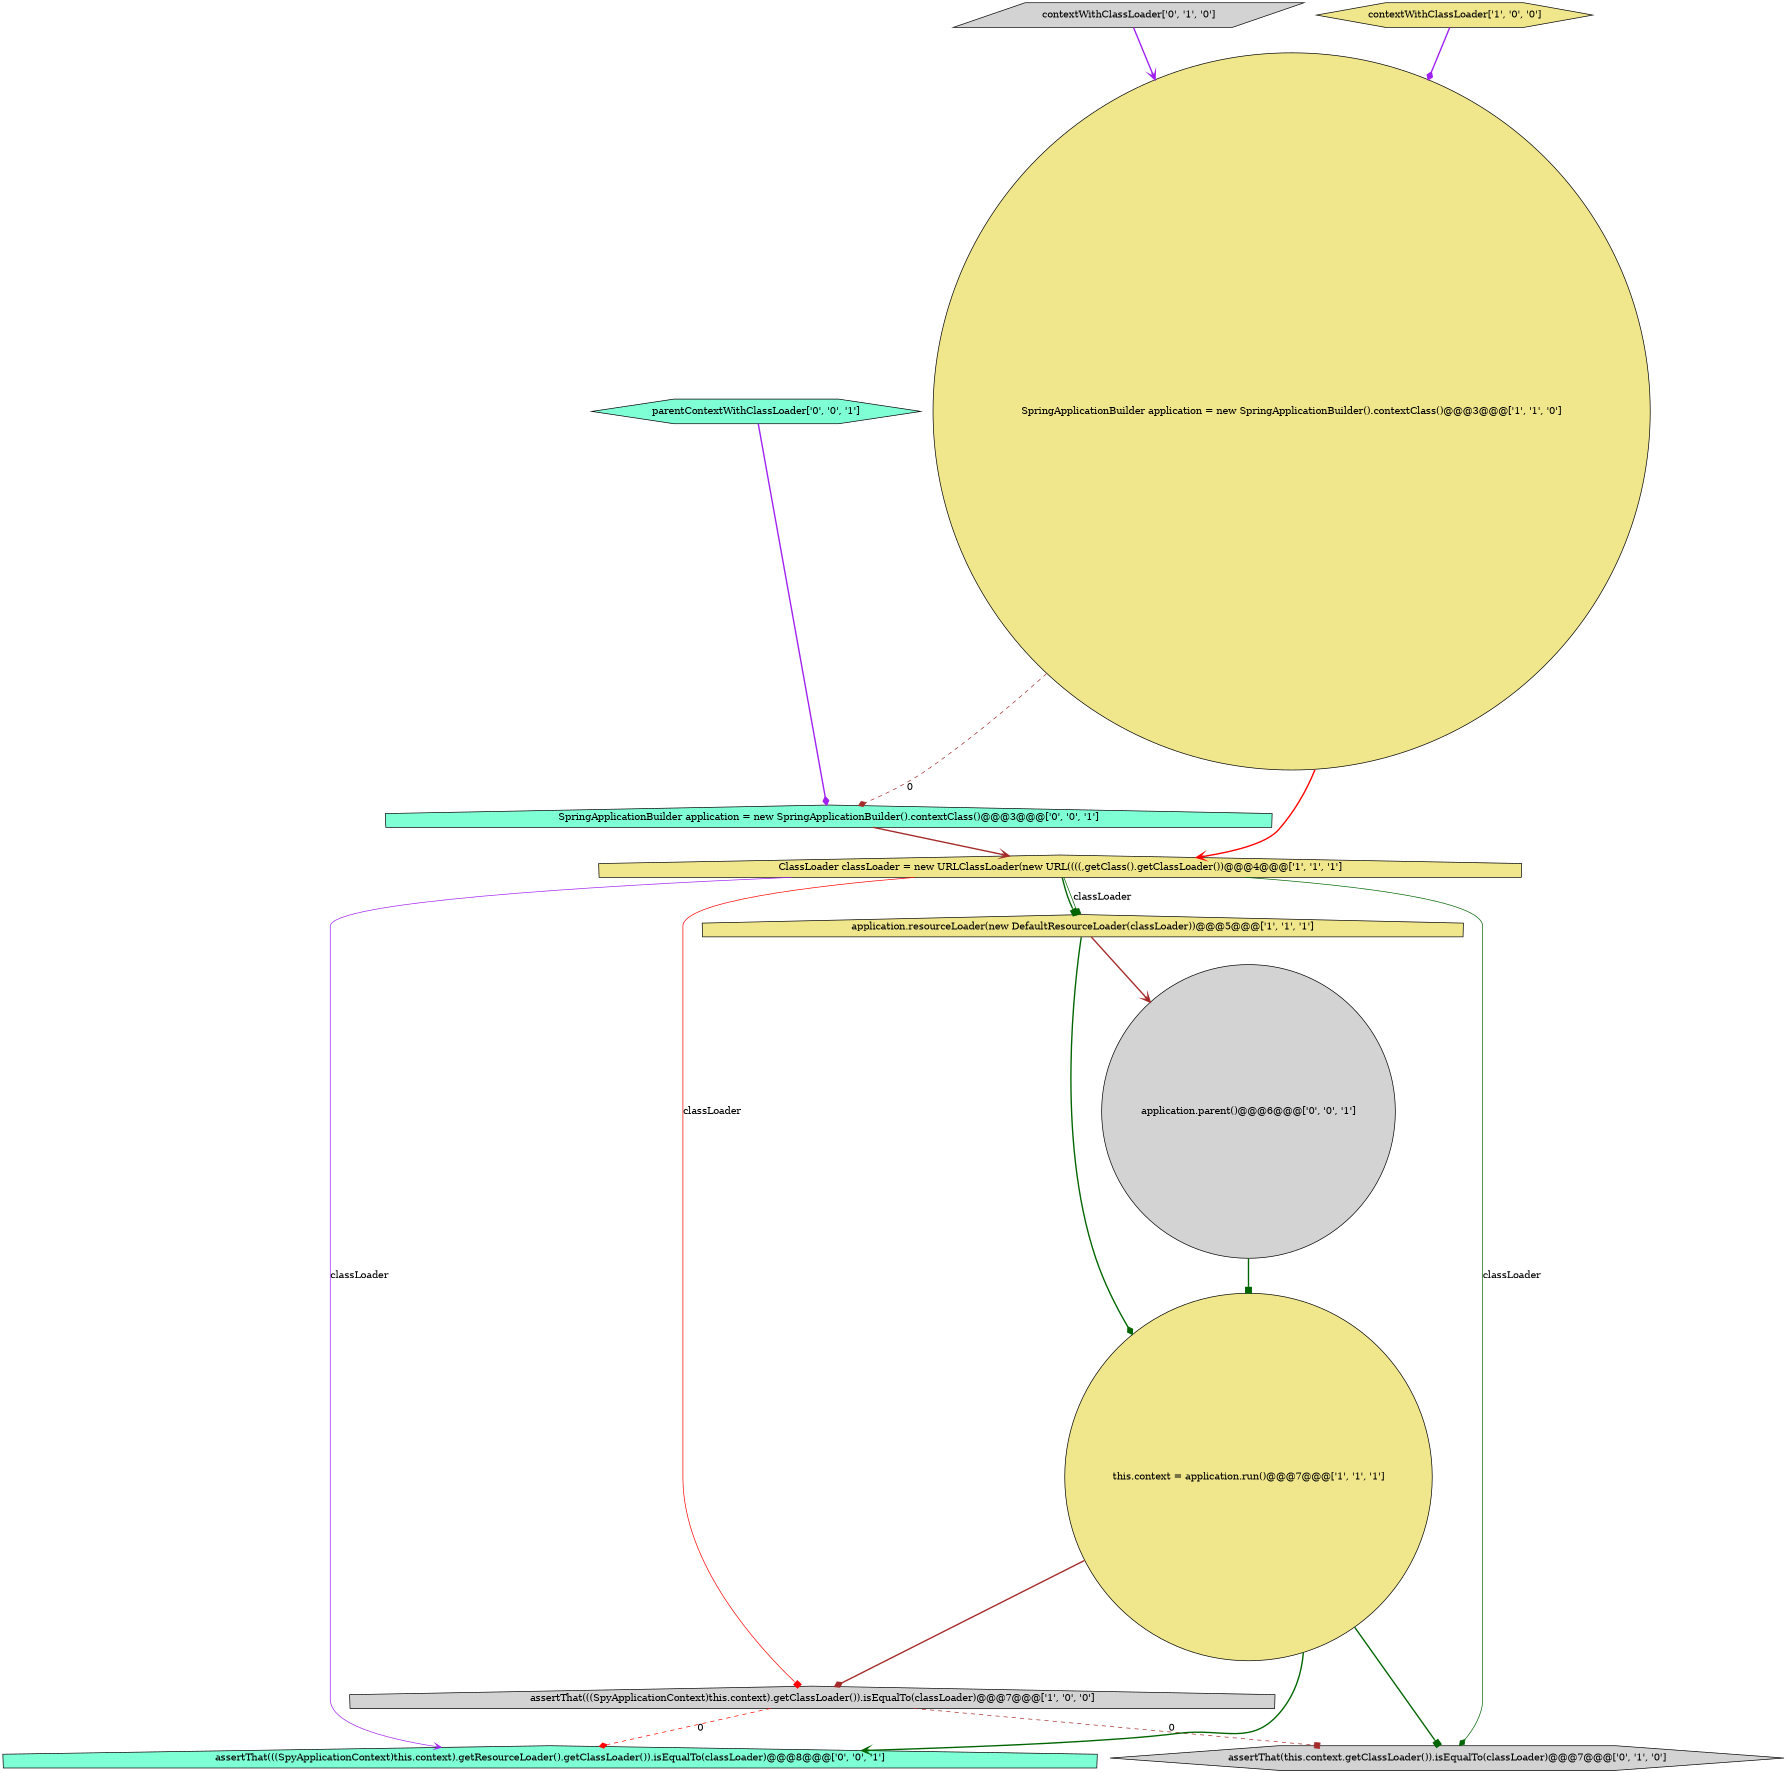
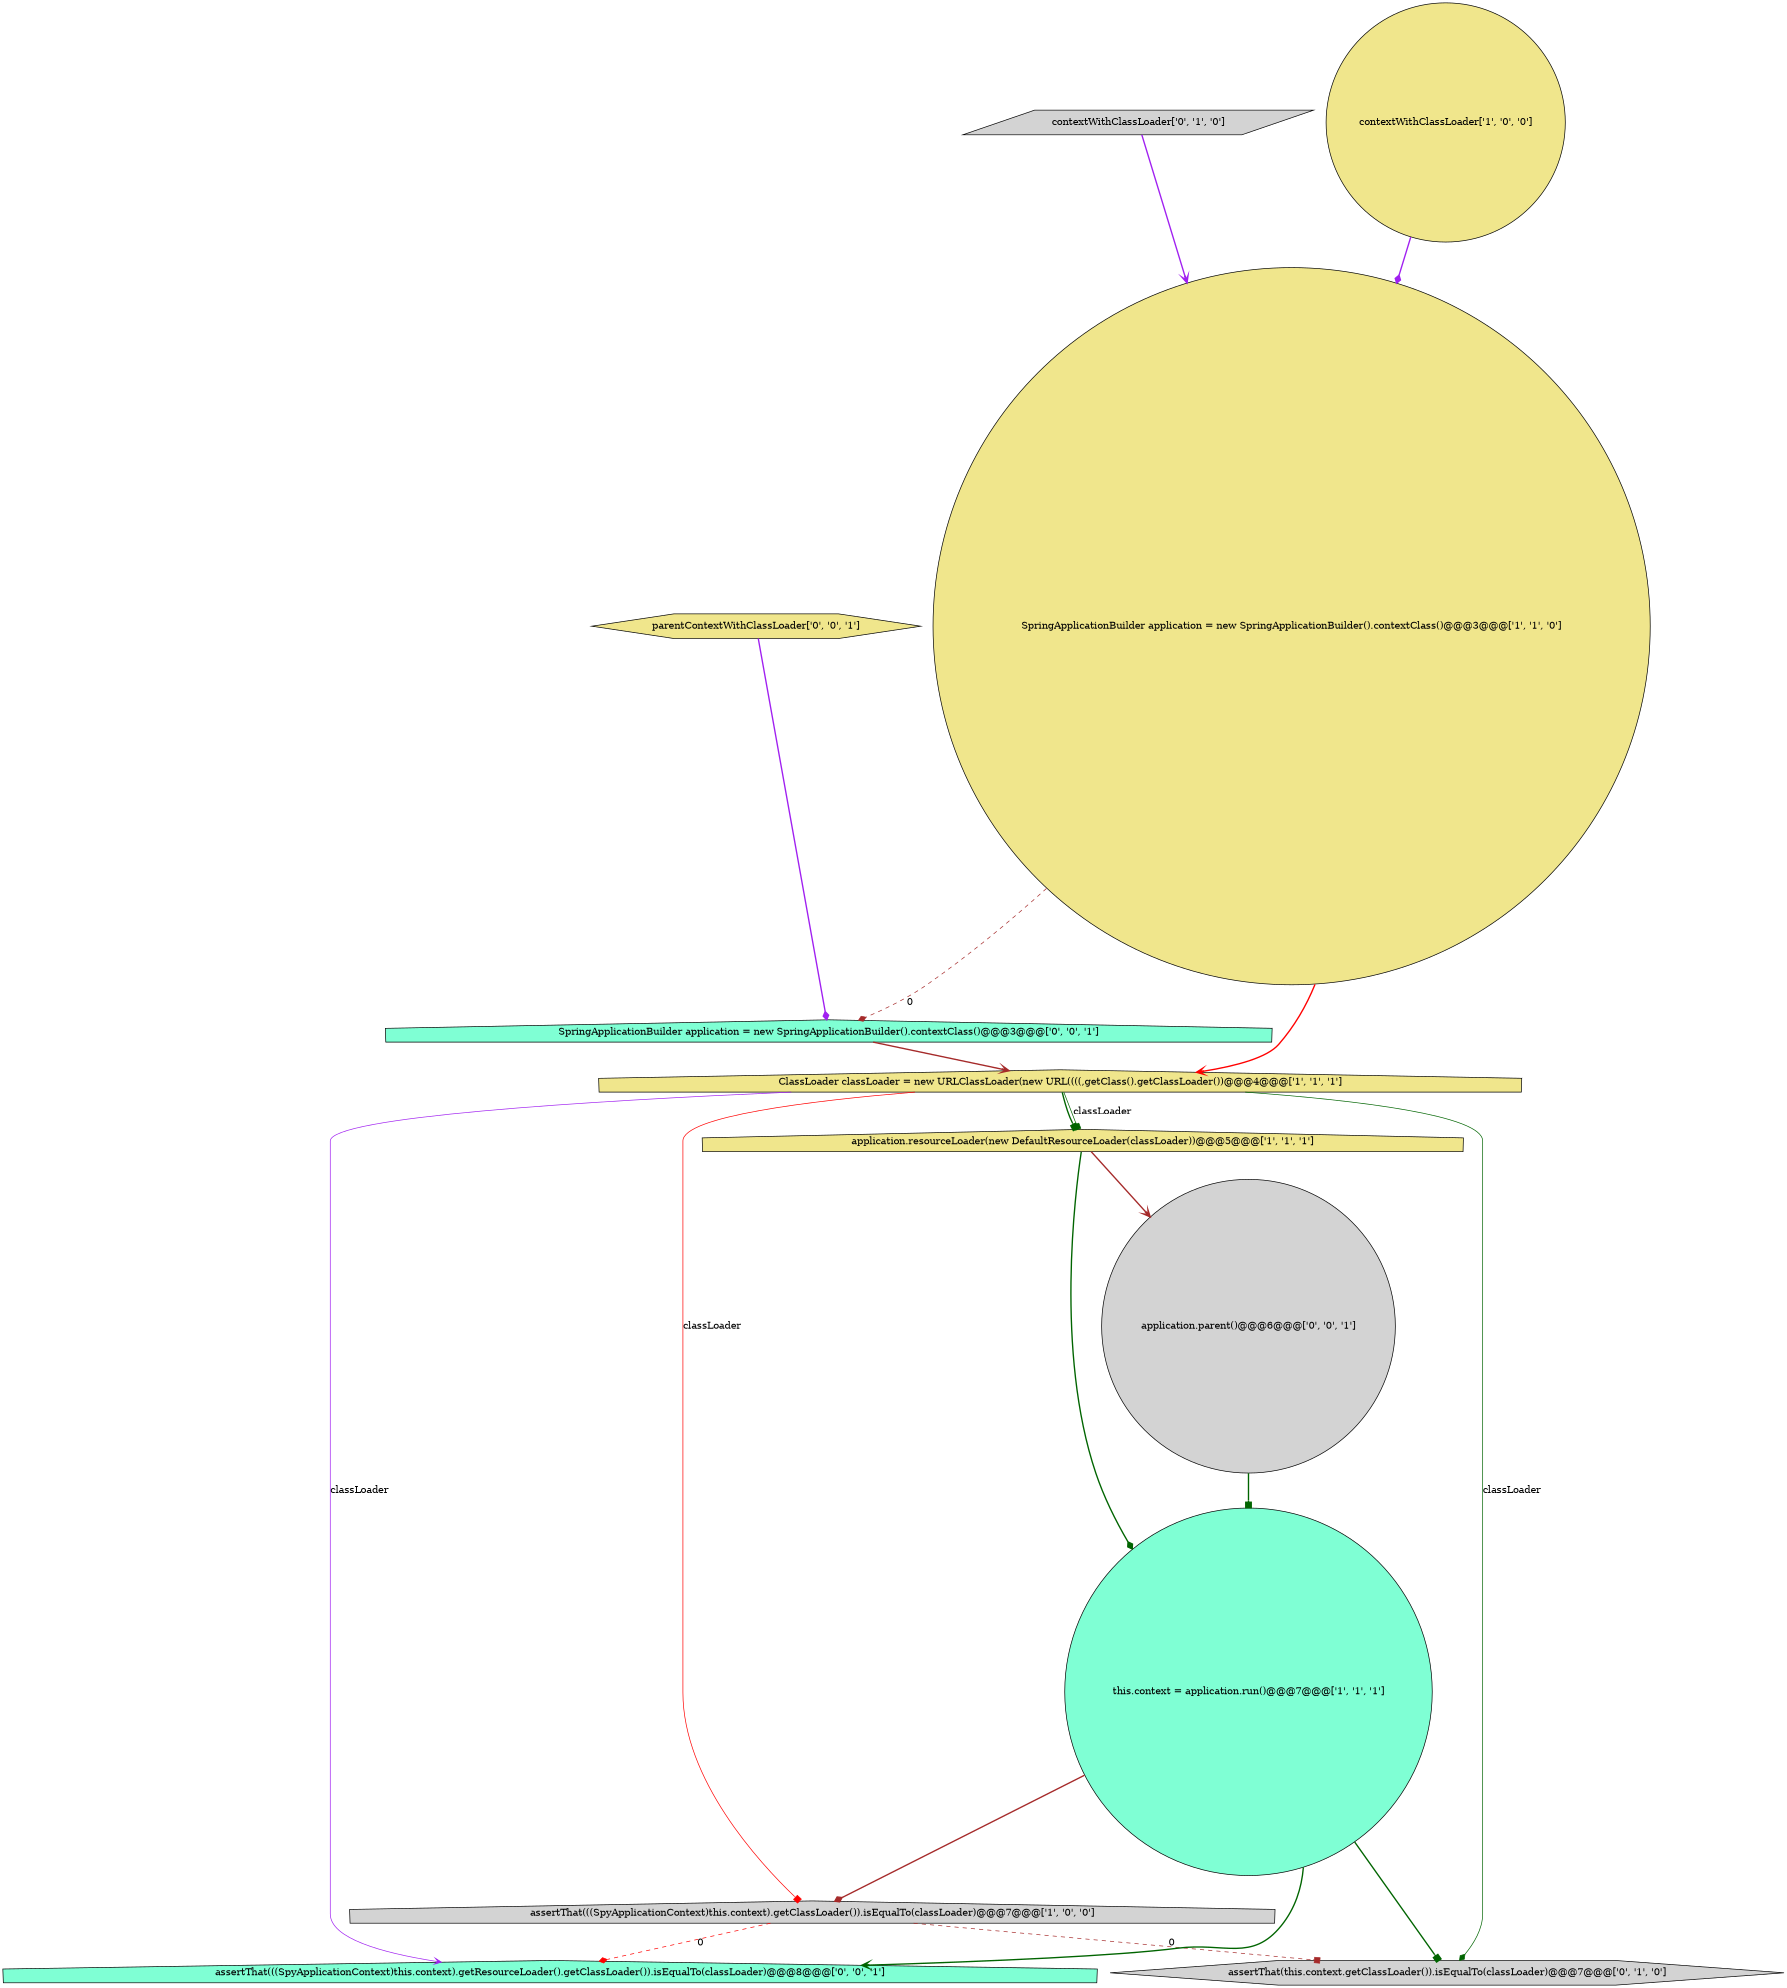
node "contextWithClassLoader['1', '0', '0']": shape hexagon -> circle
node "parentContextWithClassLoader['0', '0', '1']": fillcolor aquamarine -> khaki
node "this.context = application.run()@@@7@@@['1', '1', '1']": fillcolor khaki -> aquamarine
